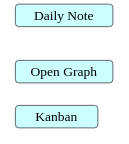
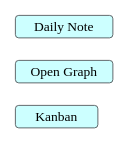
node "Daily Note": moved (64, 15) -> (64, 27)
